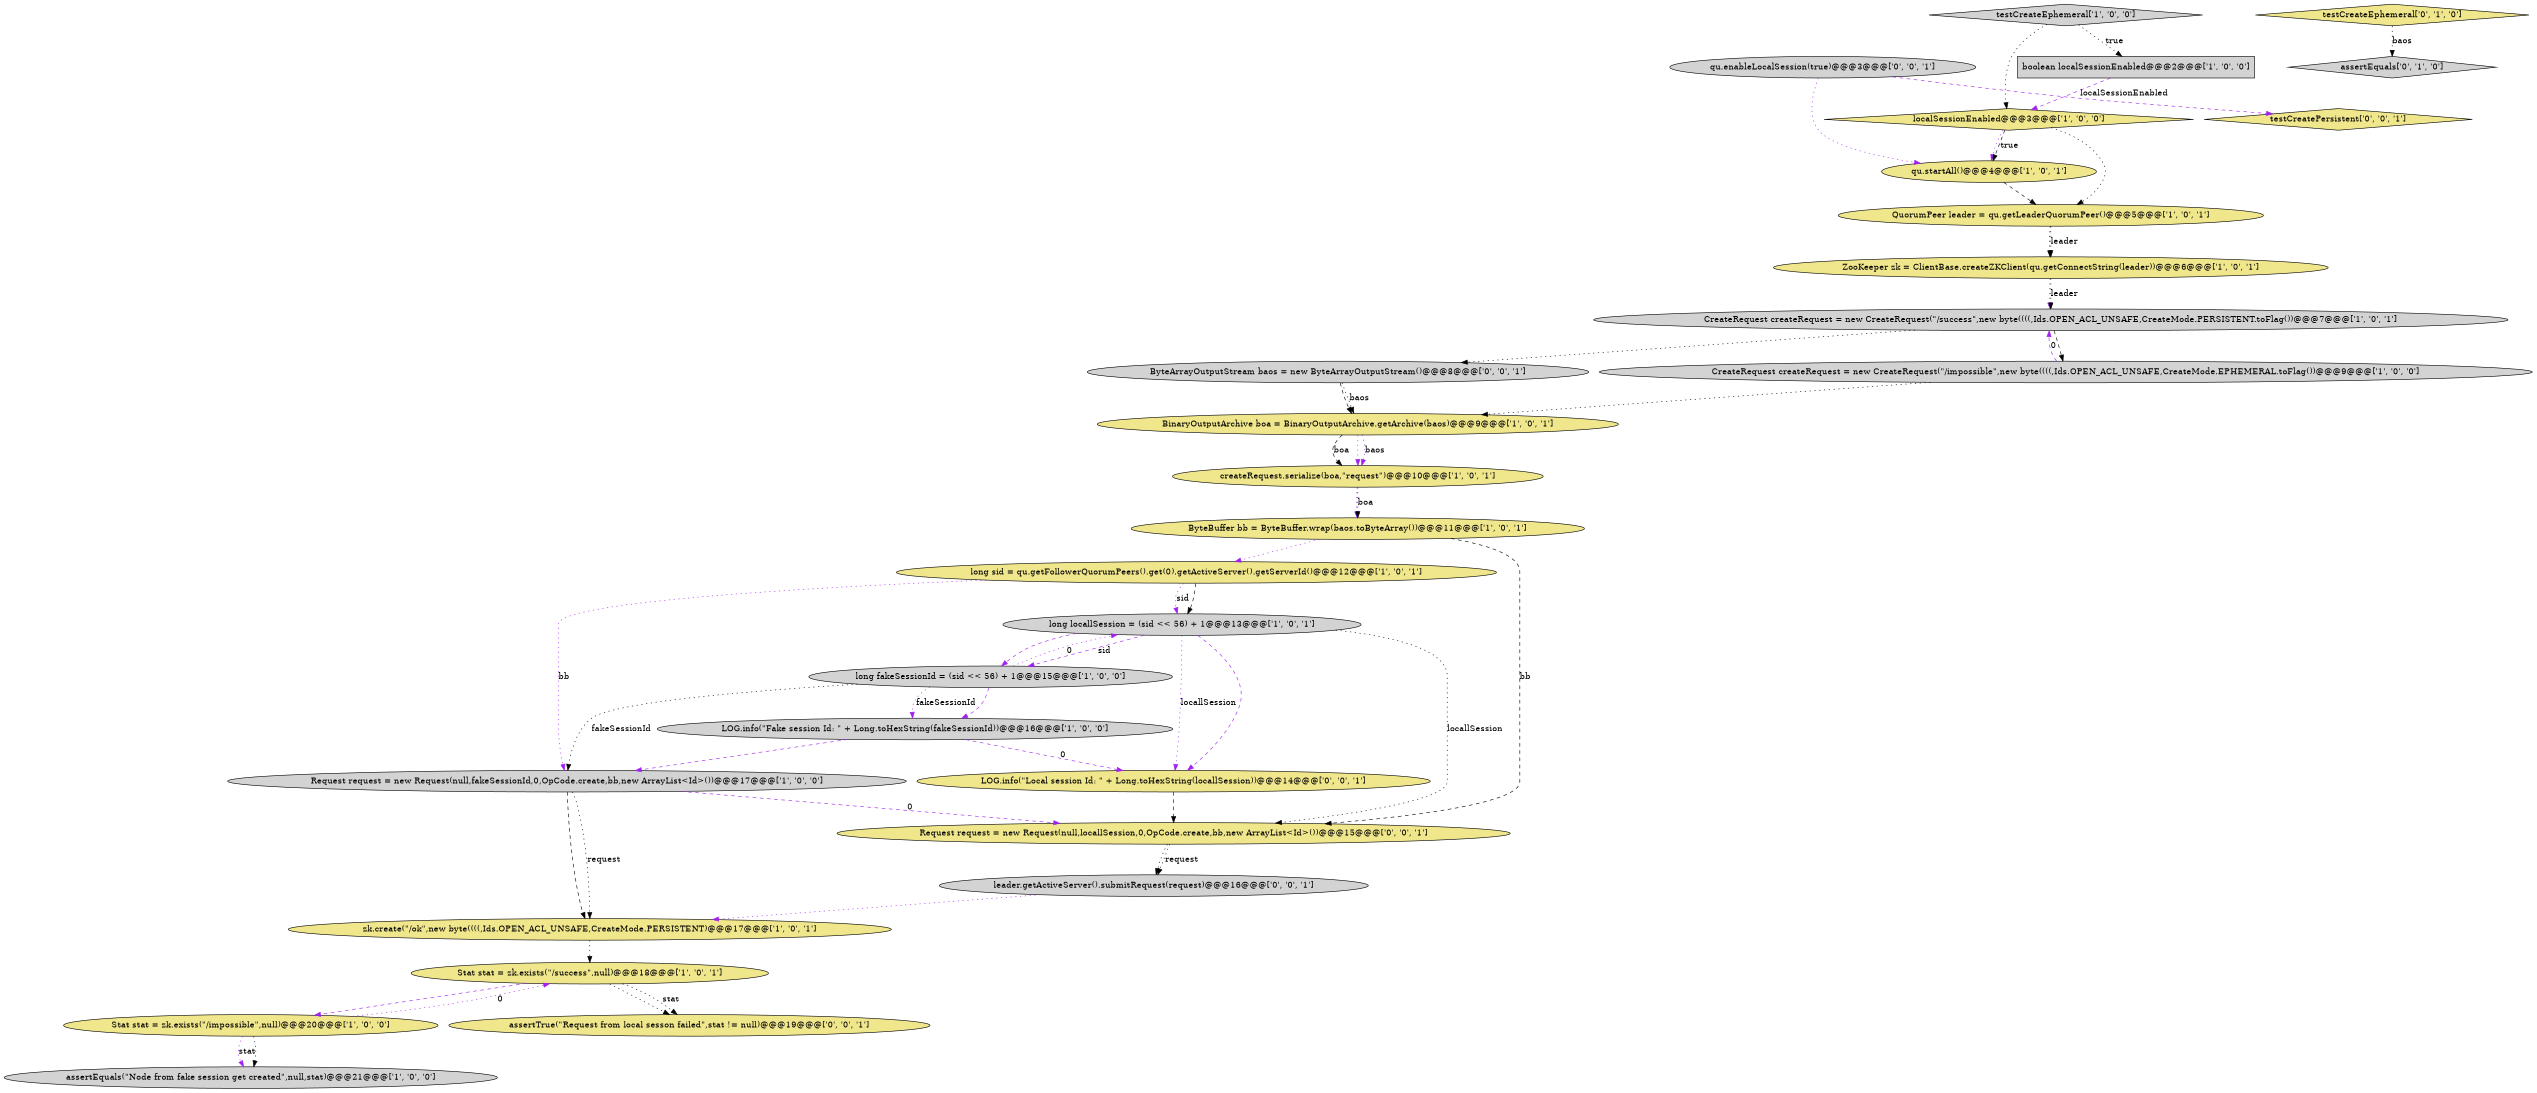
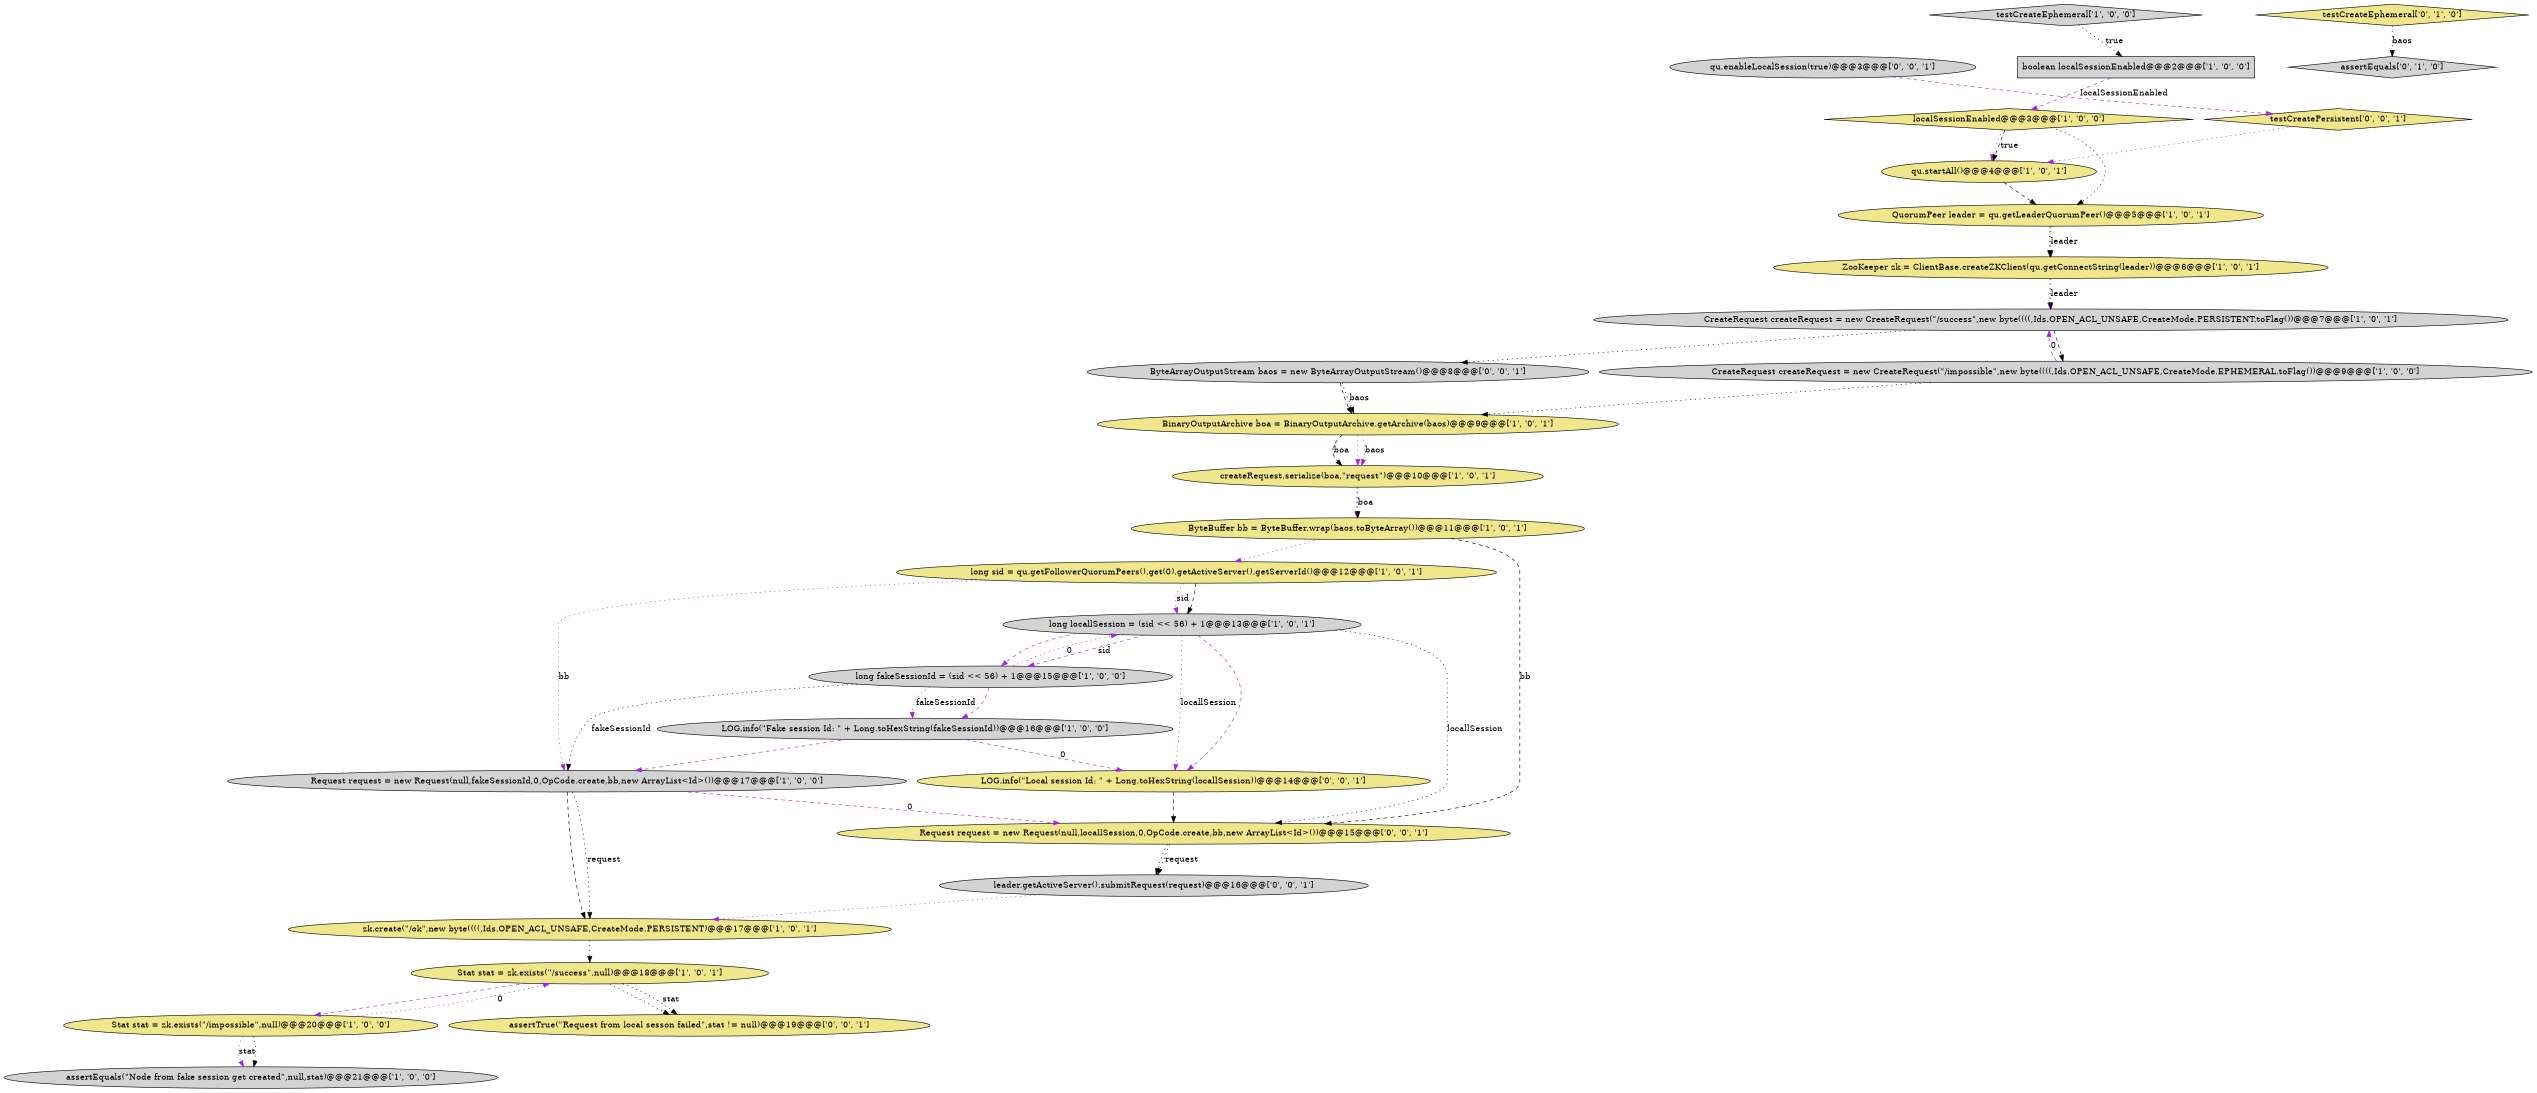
edge "testCreateEphemeral['1', '0', '0']" -> "localSessionEnabled@@@3@@@['1', '0', '0']": removed
edge "qu.enableLocalSession(true)@@@3@@@['0', '0', '1']" -> "qu.startAll()@@@4@@@['1', '0', '1']": now "testCreatePersistent['0', '0', '1']" -> "qu.startAll()@@@4@@@['1', '0', '1']"
